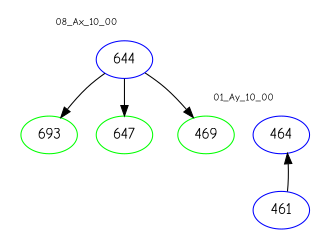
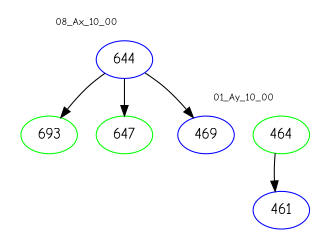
node "469": color green -> blue
node "464": color blue -> green
edge "461" -> "464": reversed
